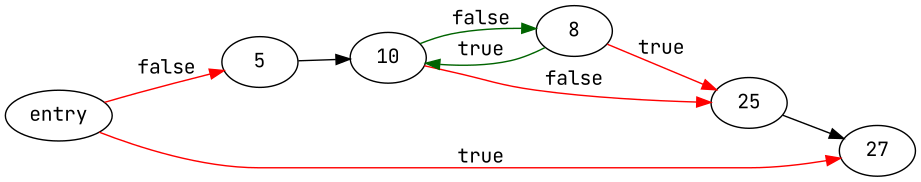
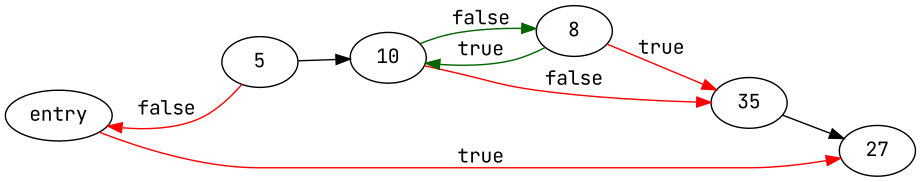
edge "entry" -> "5": reversed
node "25": label "25" -> "35"
